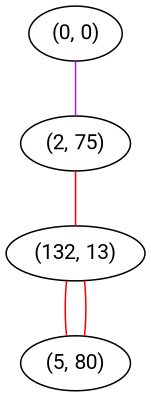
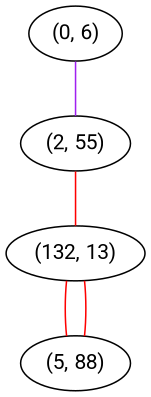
node "(0, 0)": label "(0, 0)" -> "(0, 6)"
node "(2, 75)": label "(2, 75)" -> "(2, 55)"
node "(5, 80)": label "(5, 80)" -> "(5, 88)"
